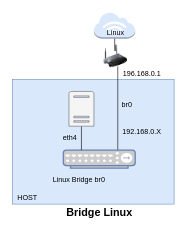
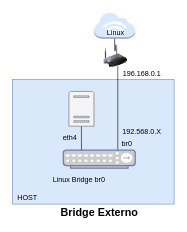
node "br0": moved (127, 105) -> (127, 144)
node "192.168.0.X": label "192.168.0.X" -> "192.568.0.X"
node "Bridge Linux": label "Bridge Linux" -> "Bridge Externo"
